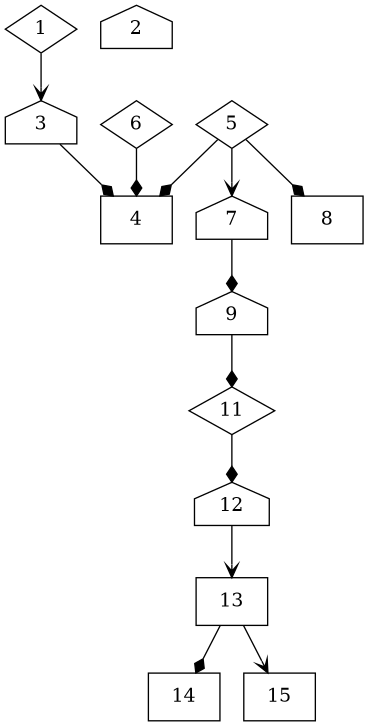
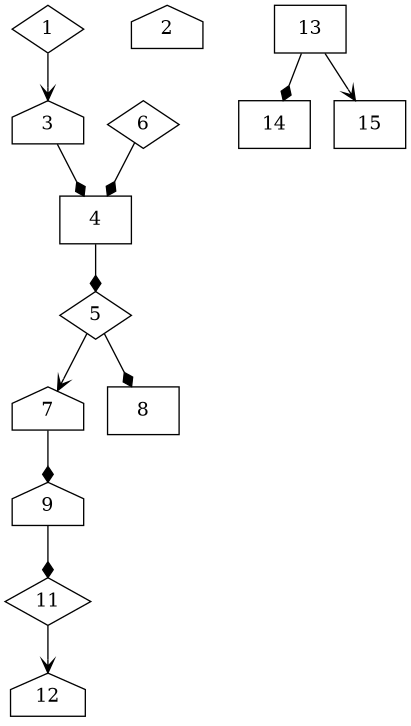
edge "5" -> "4": reversed
edge "11" -> "12": arrowhead diamond -> vee
edge "12" -> "13": removed
